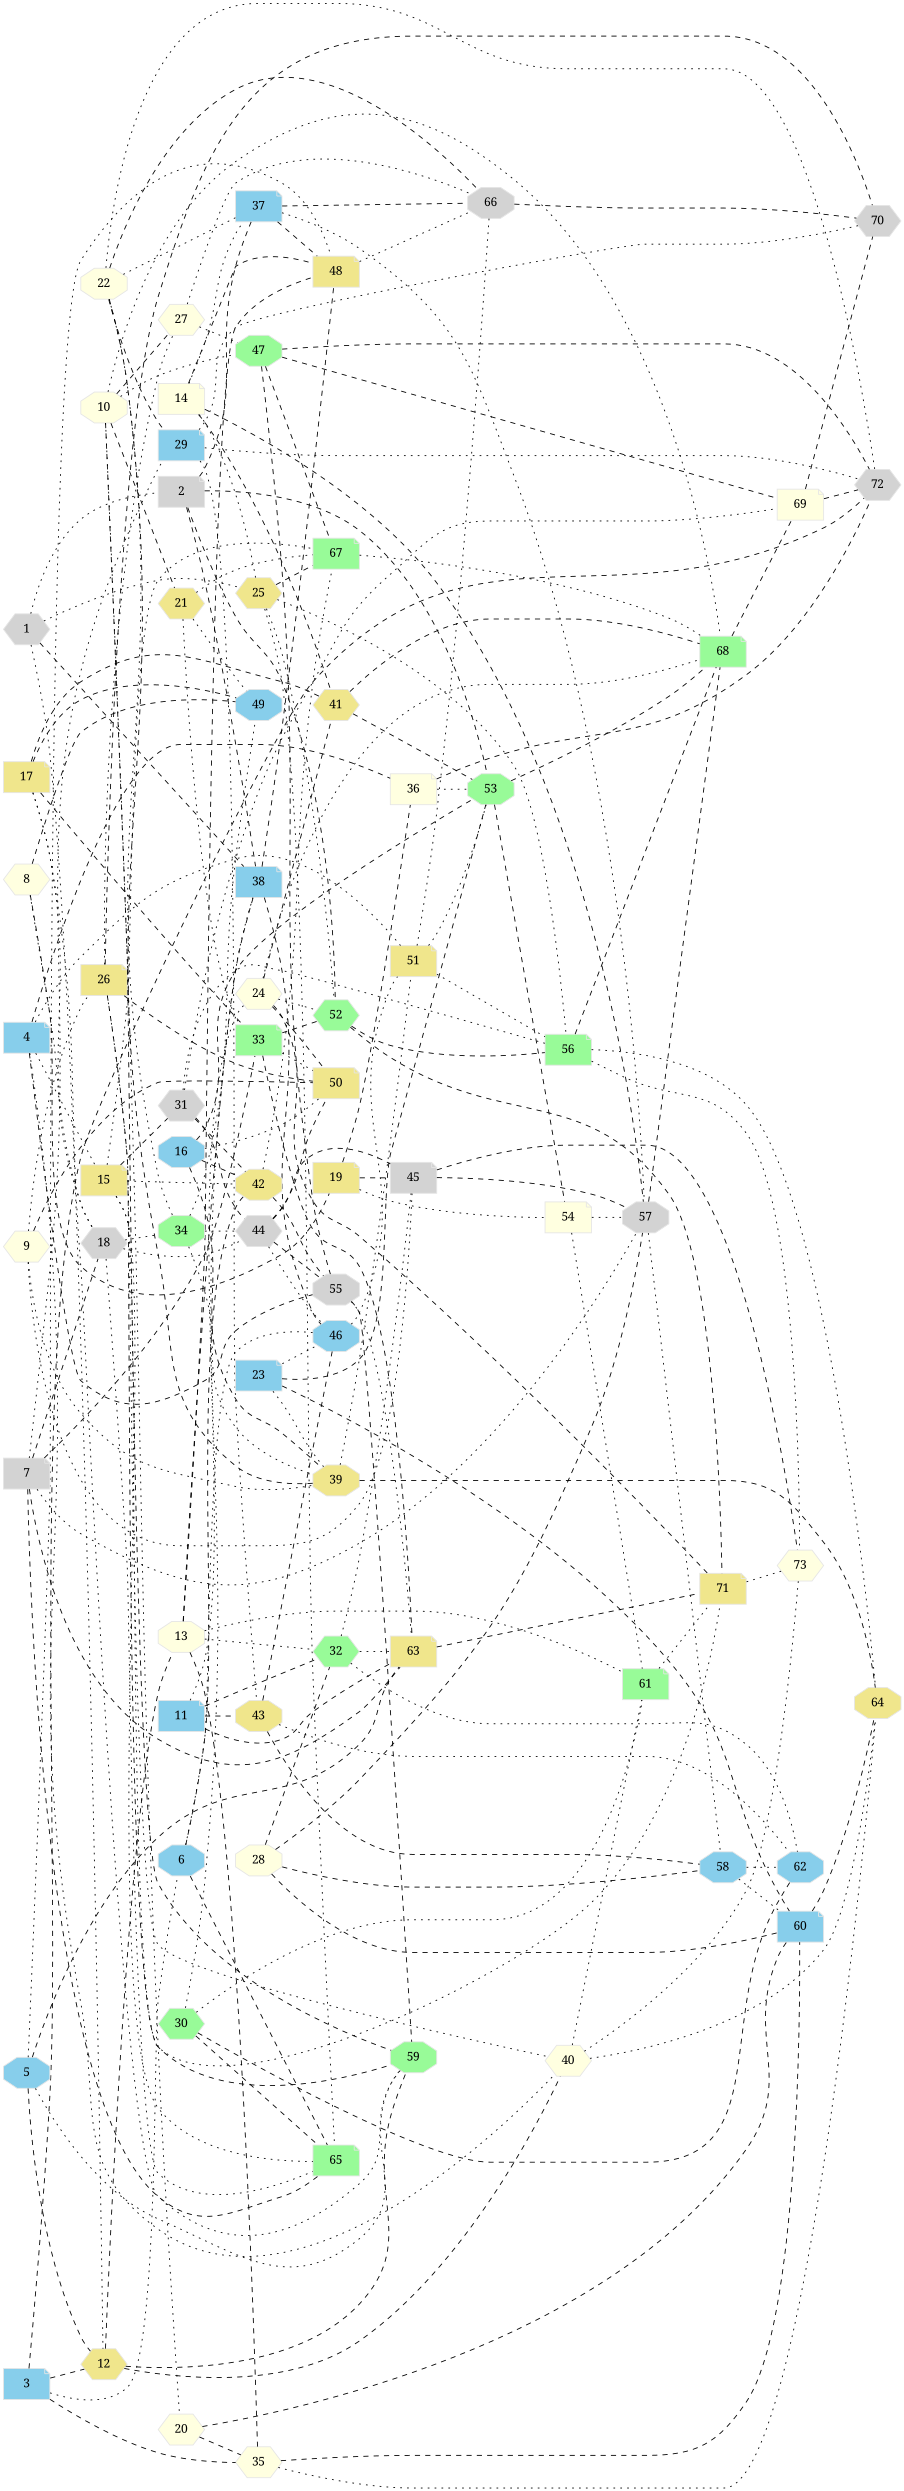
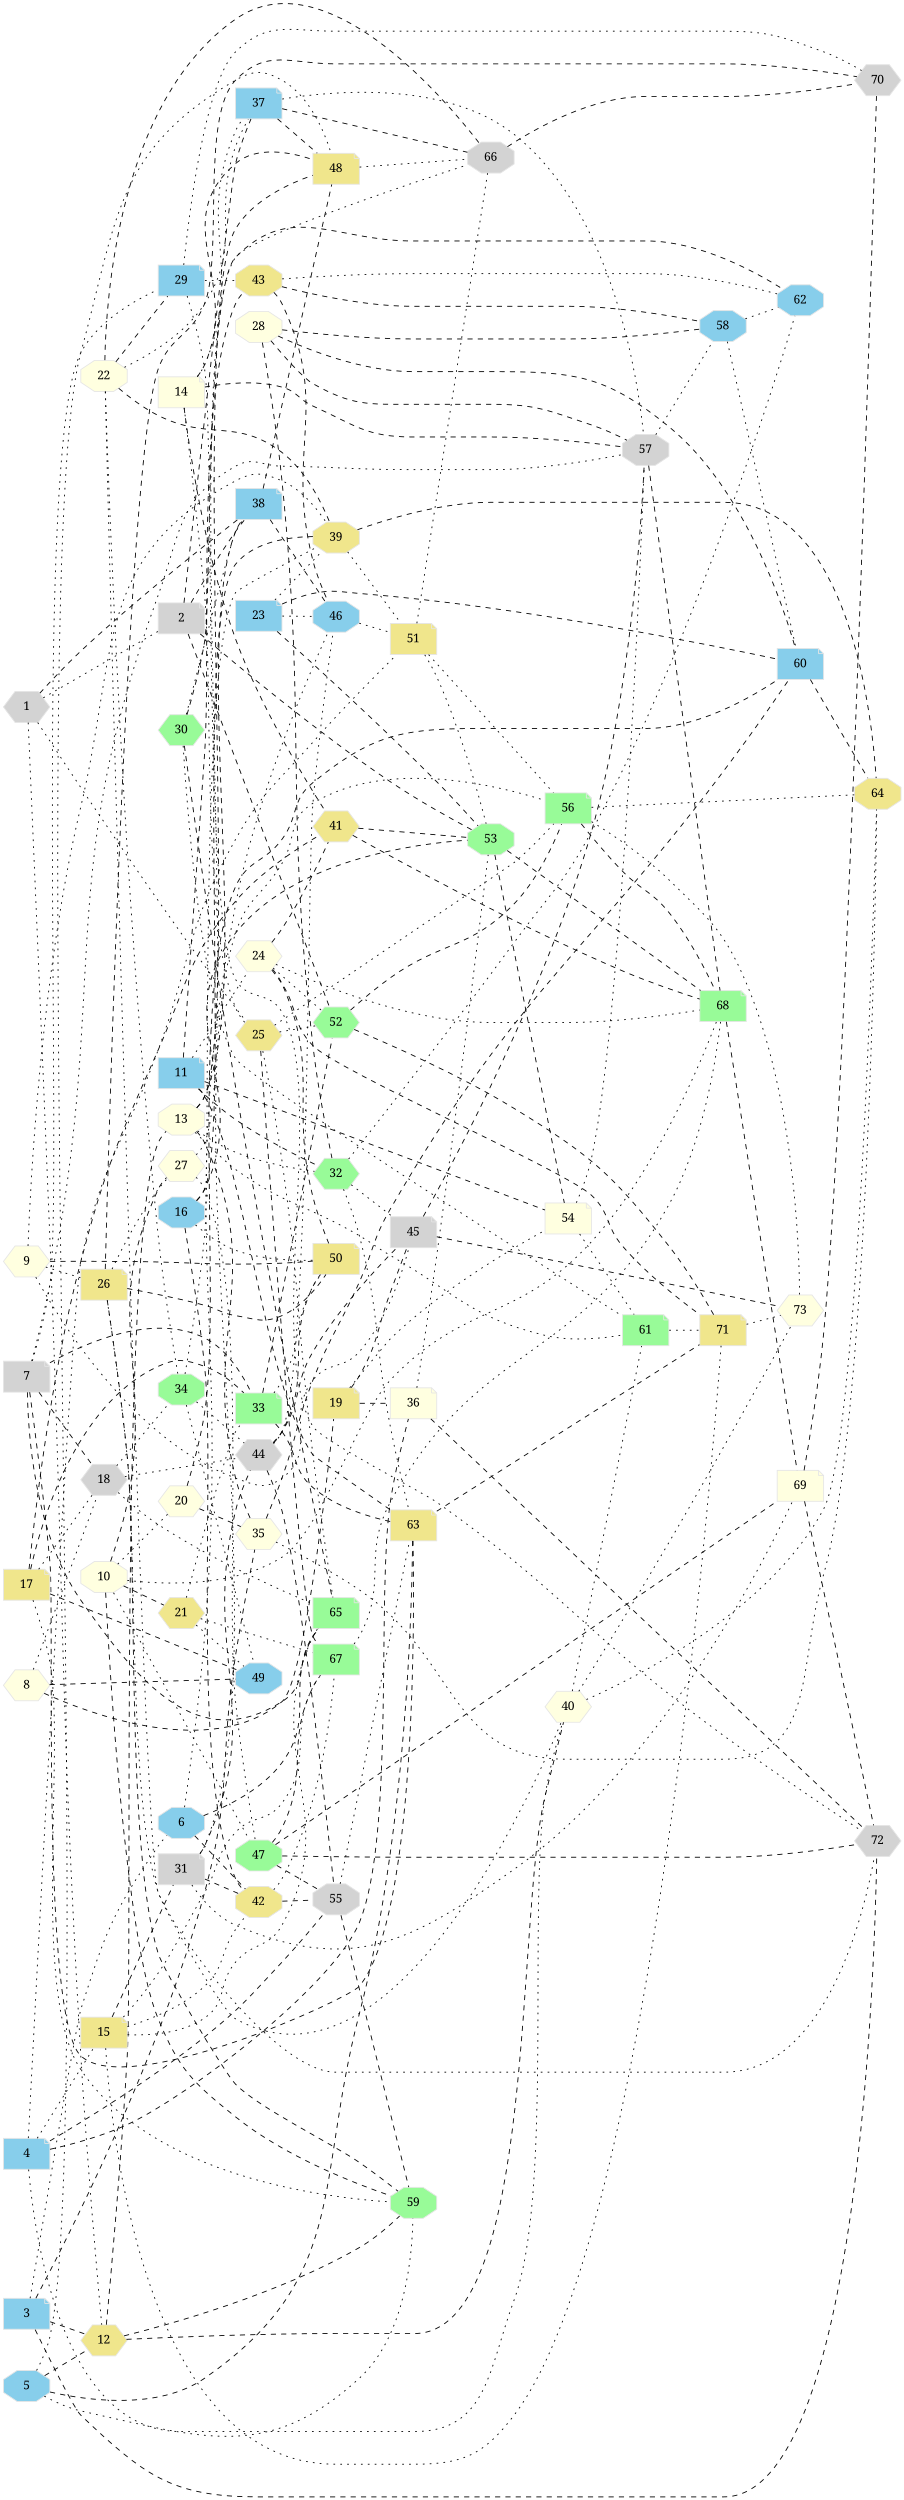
node "31": shape hexagon -> note
edge "11" -- "54": added
